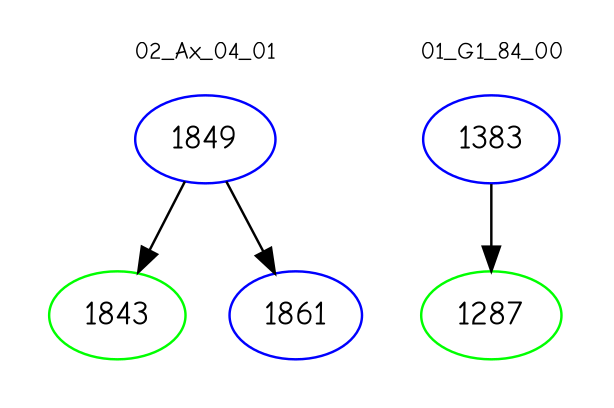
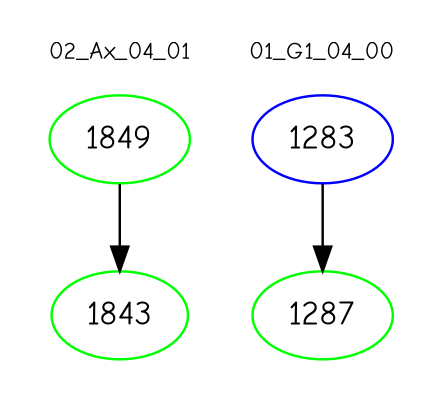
cluster "01_G1_84_00": label "01_G1_84_00" -> "01_G1_04_00"
node "1849": color blue -> green
node "1383": label "1383" -> "1283"
node "1861": removed
